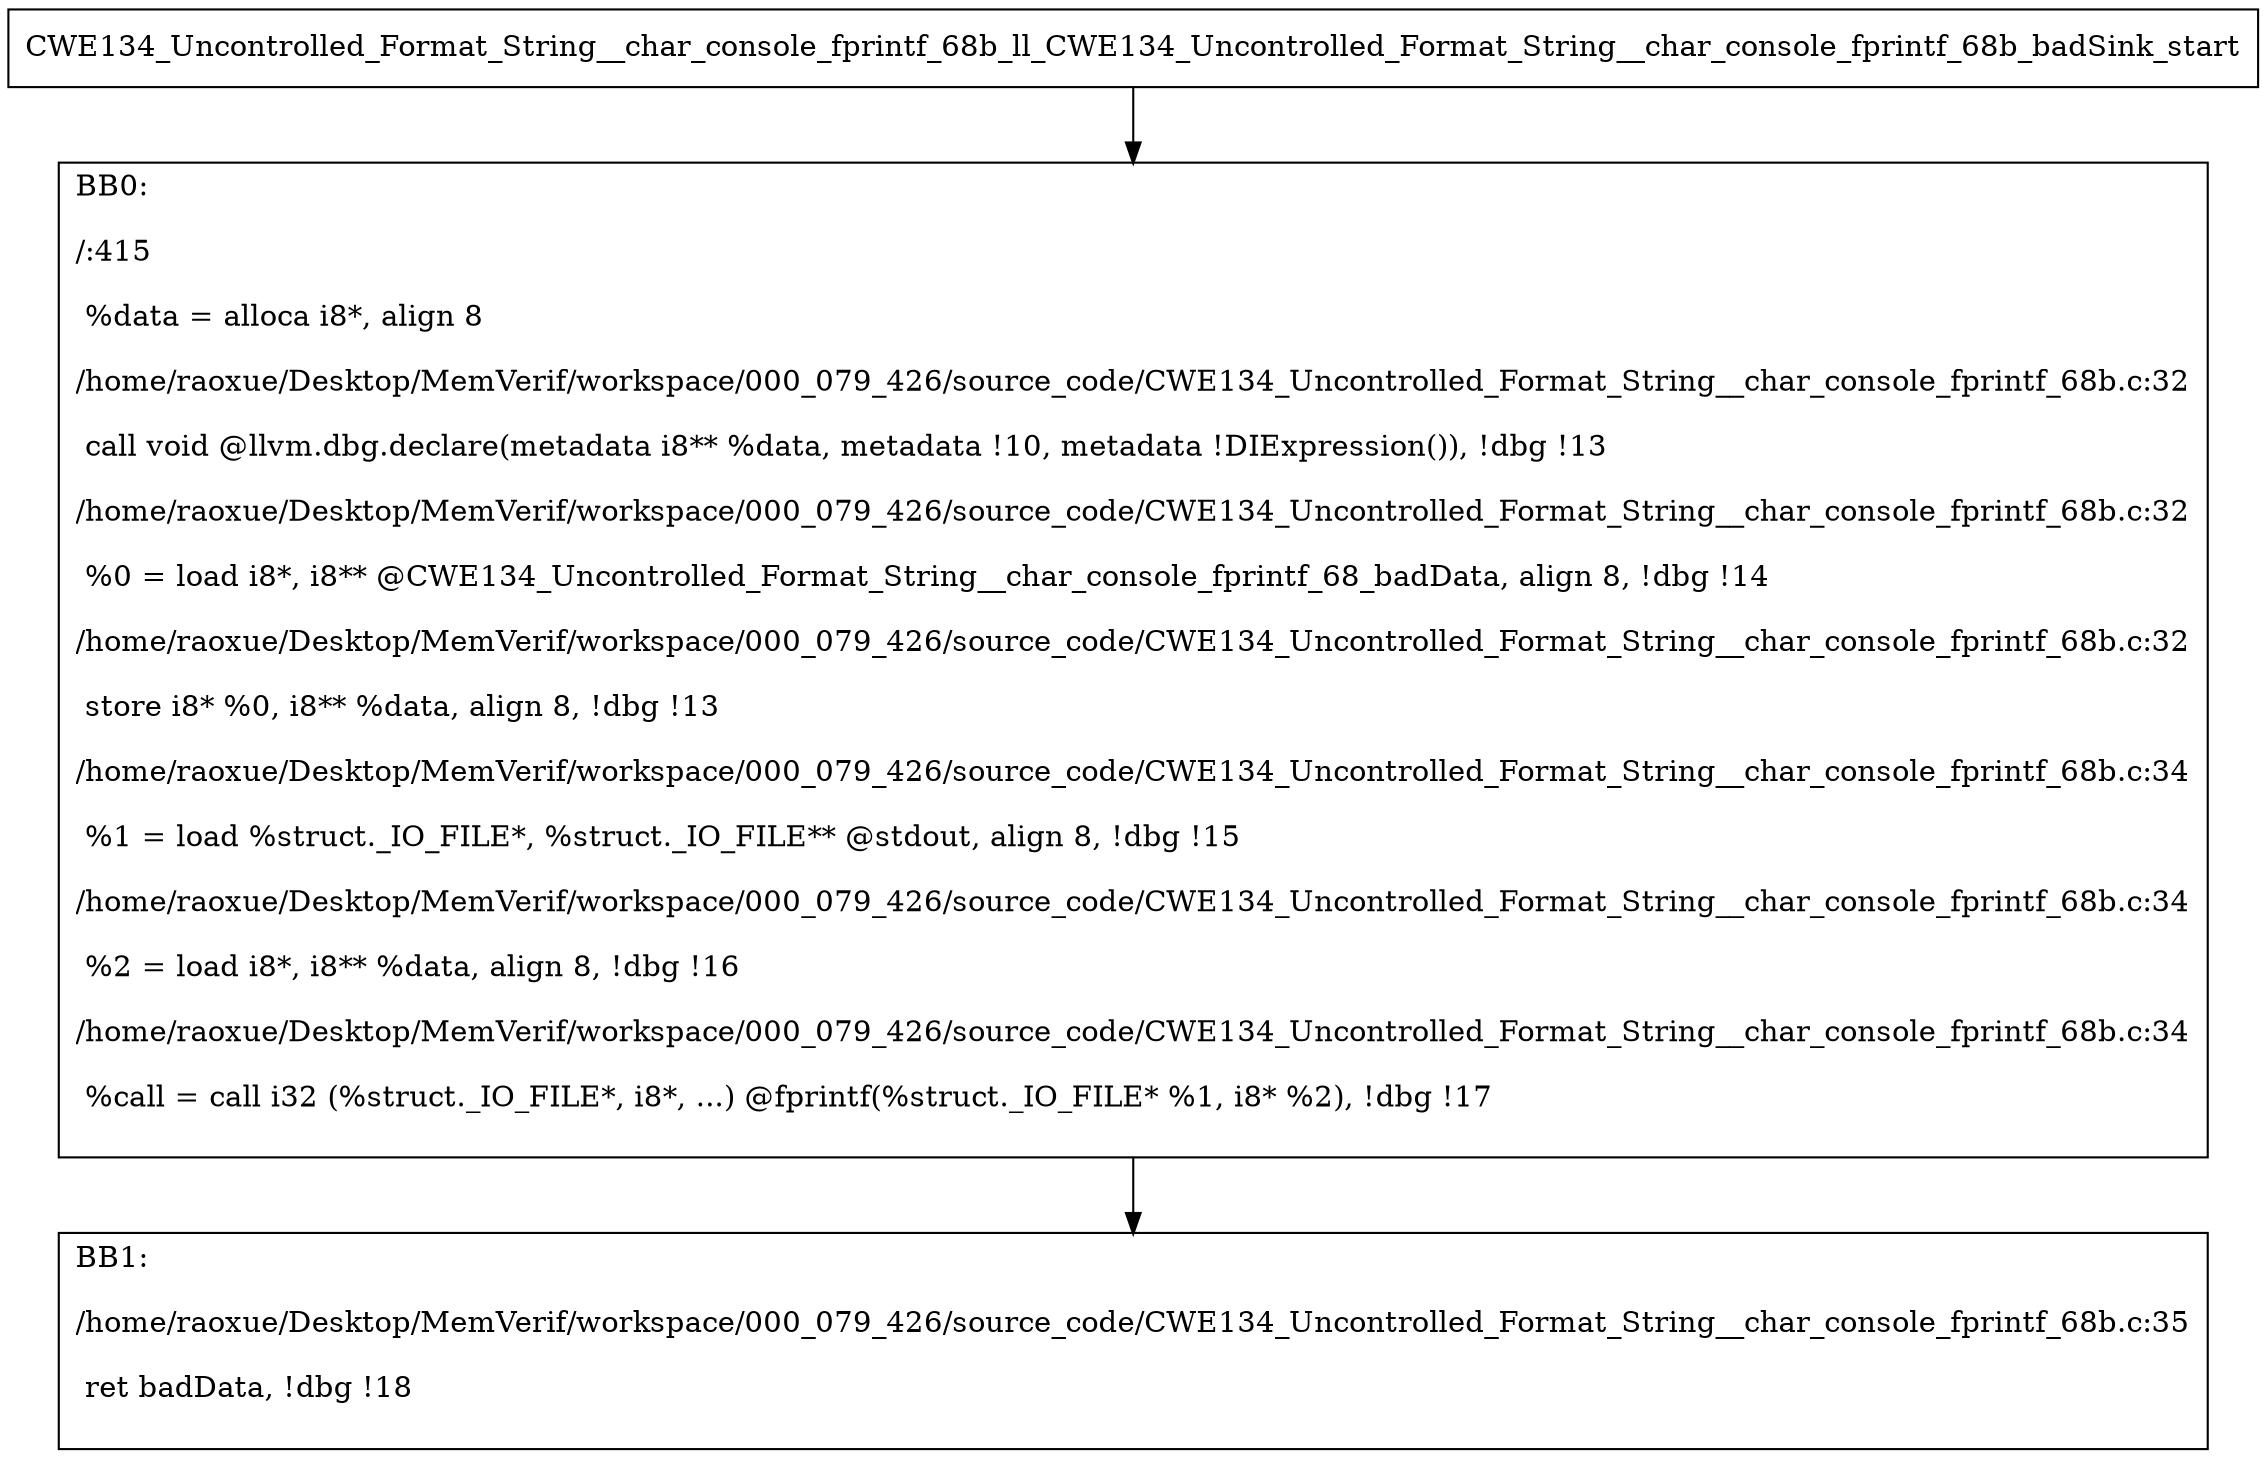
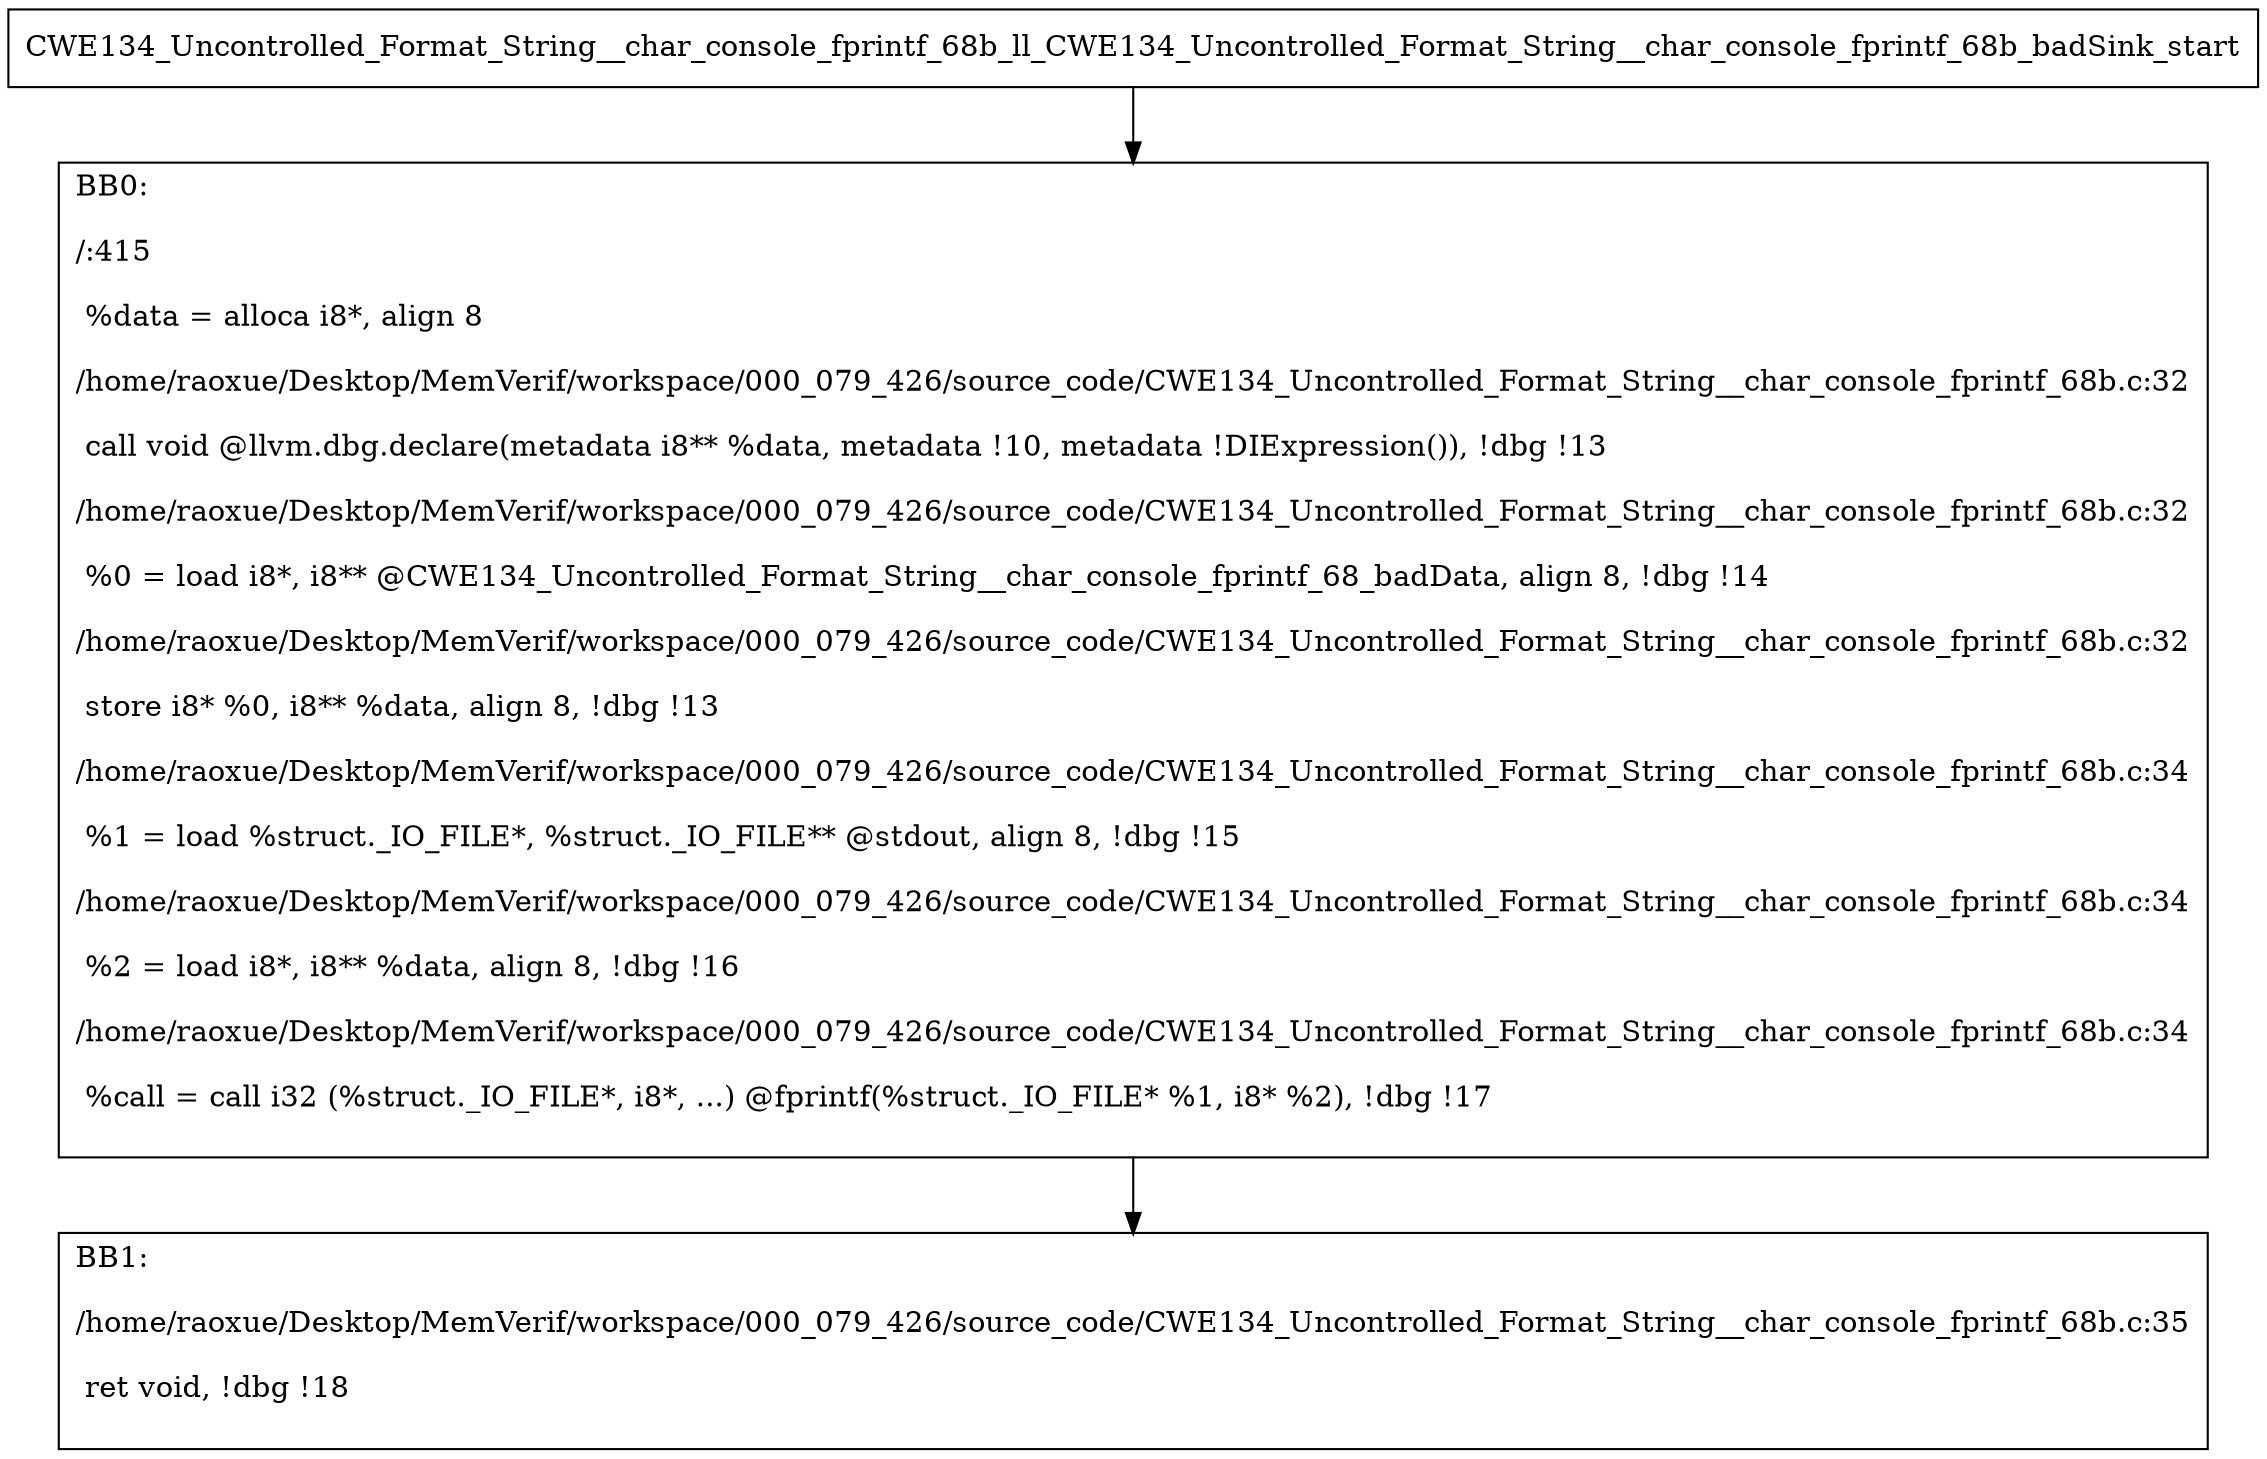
node "BB1:": text "ret badData, !dbg !18" -> "ret void, !dbg !18"
